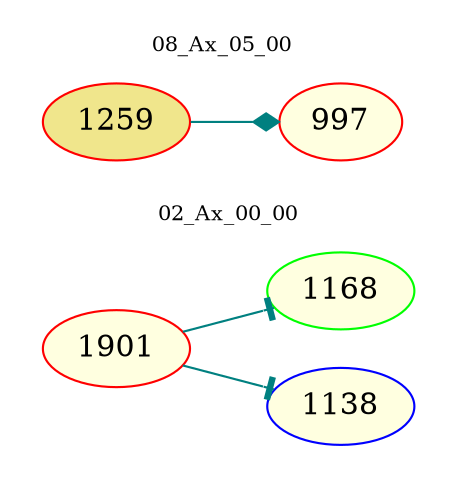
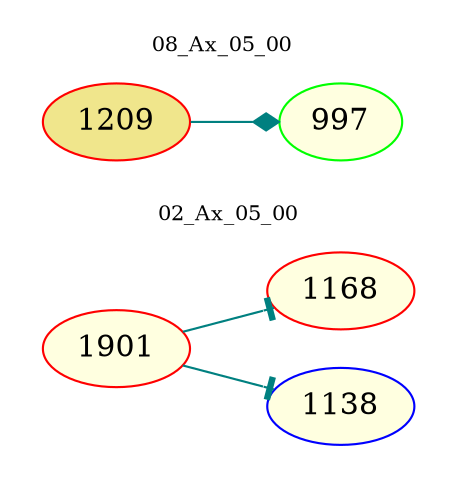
node "1259": label "1259" -> "1209"
node "997": color red -> green
cluster "02_Ax_00_00": label "02_Ax_00_00" -> "02_Ax_05_00"
node "1168": color green -> red
